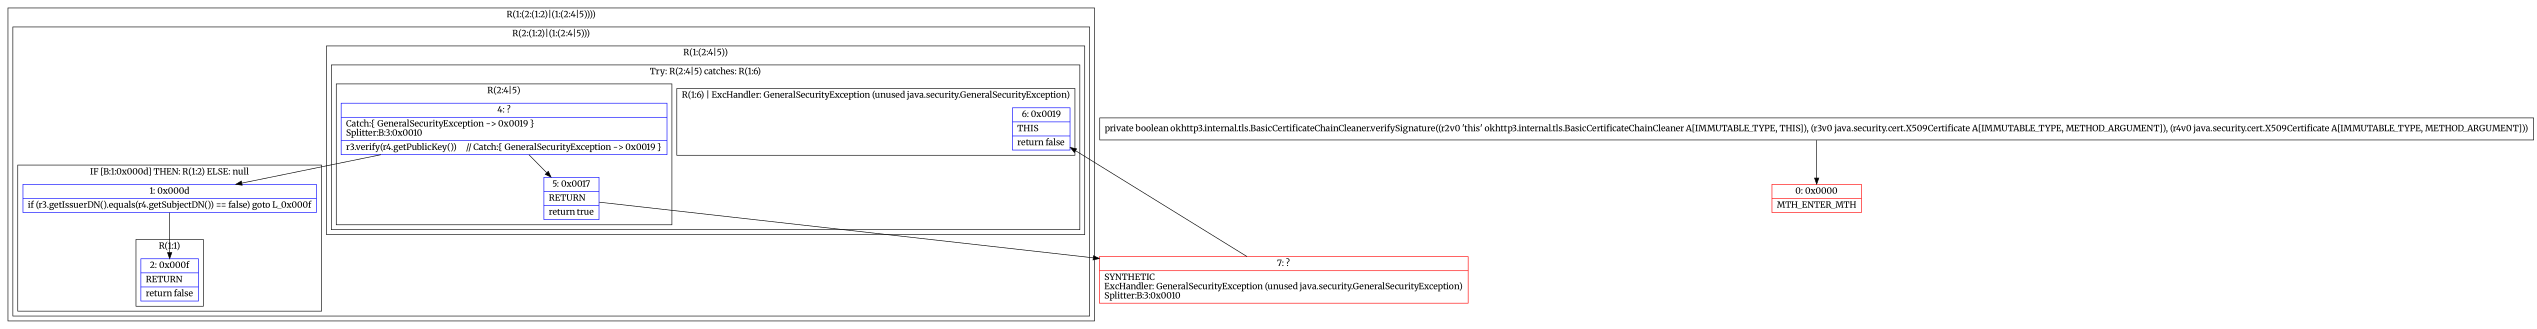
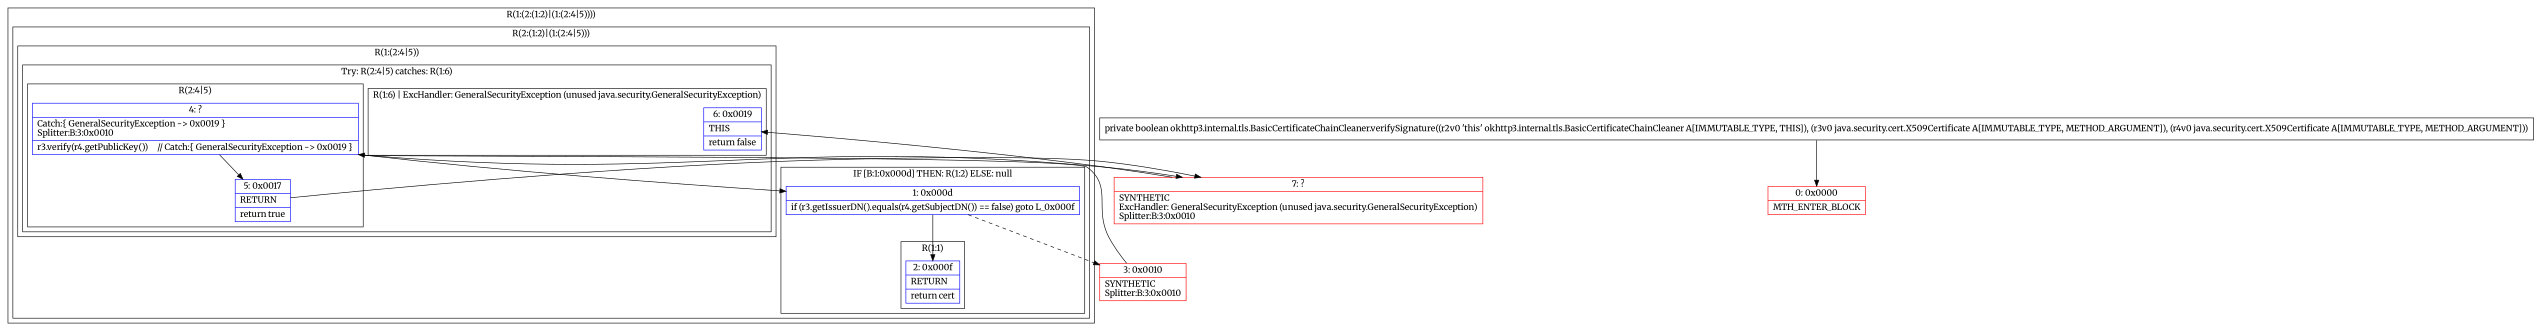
edge "4: ?" -> "7: ?": added
node "0: 0x0000": text "MTH_ENTER_MTH" -> "MTH_ENTER_BLOCK"
node "3: 0x0010": added
node "2: 0x000f": text "return false" -> "return cert"
